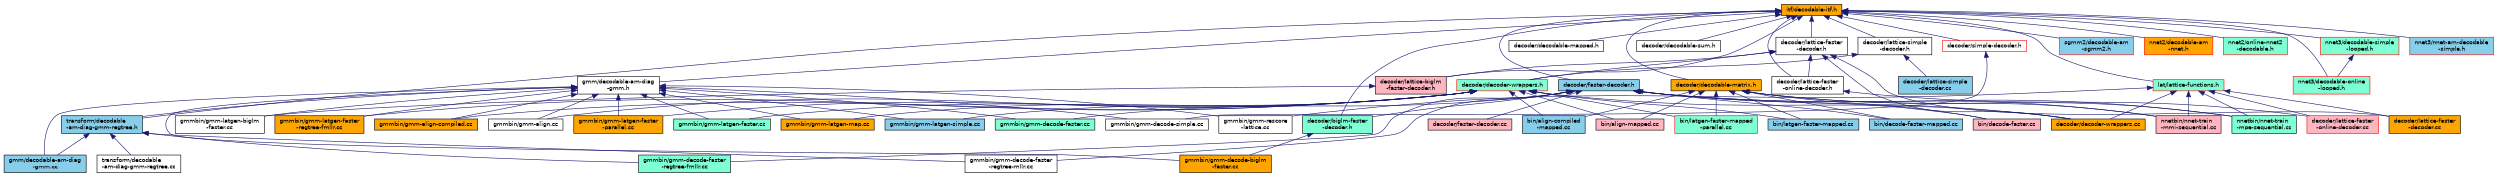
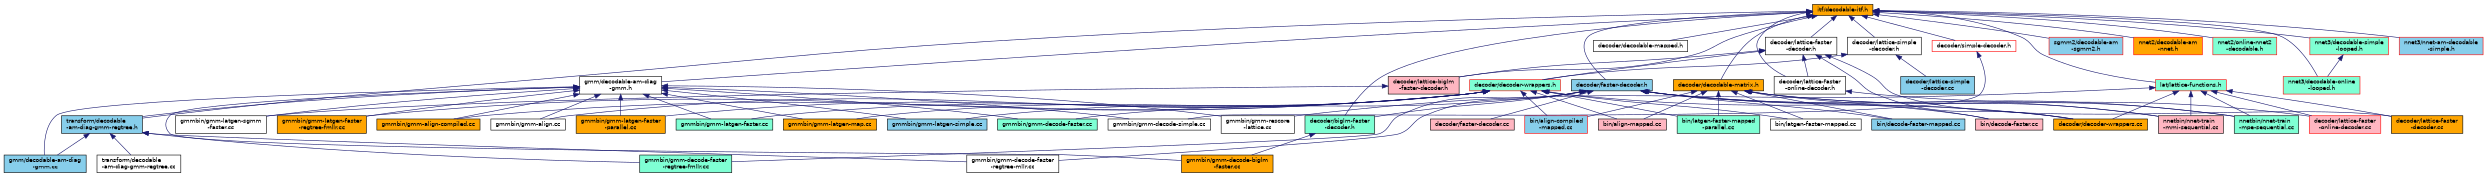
node "decoder/decodable-sum.h": removed
node "gmmbin/gmm-latgen-biglm -faster.cc": label "gmmbin/gmm-latgen-biglm -faster.cc" -> "gmmbin/gmm-latgen-sgmm -faster.cc"
node "bin/align-compiled -mapped.cc": color black -> red
node "bin/latgen-faster-mapped -parallel.cc": color red -> black
node "bin/latgen-faster-mapped.cc": fillcolor skyblue -> white
